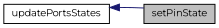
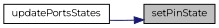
edge "setPinState" -> "updatePortsStates": reversed
